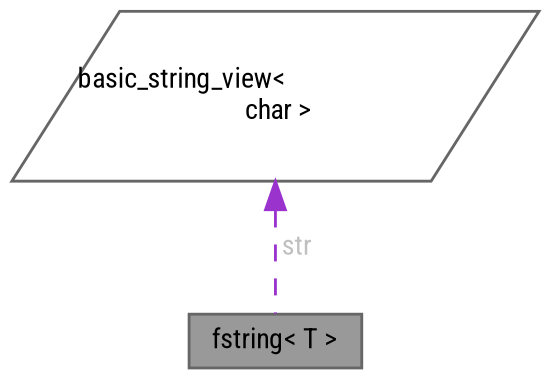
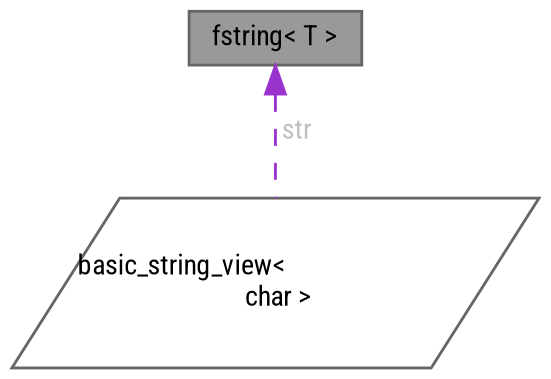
edge "fstring< T >" -> "basic_string_view< char >": reversed
